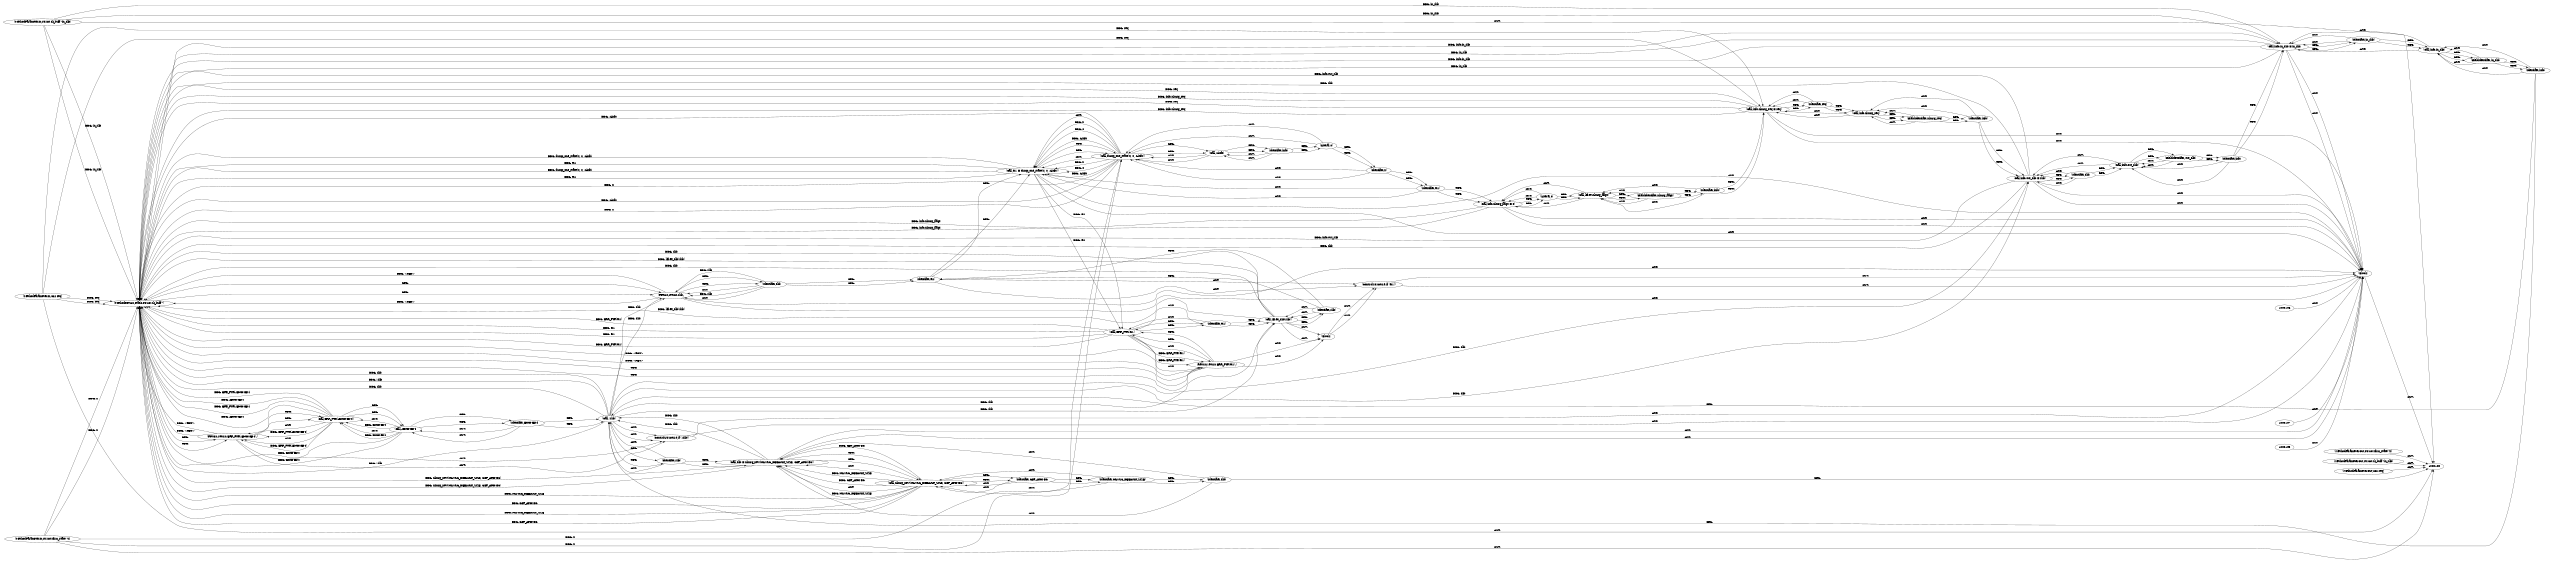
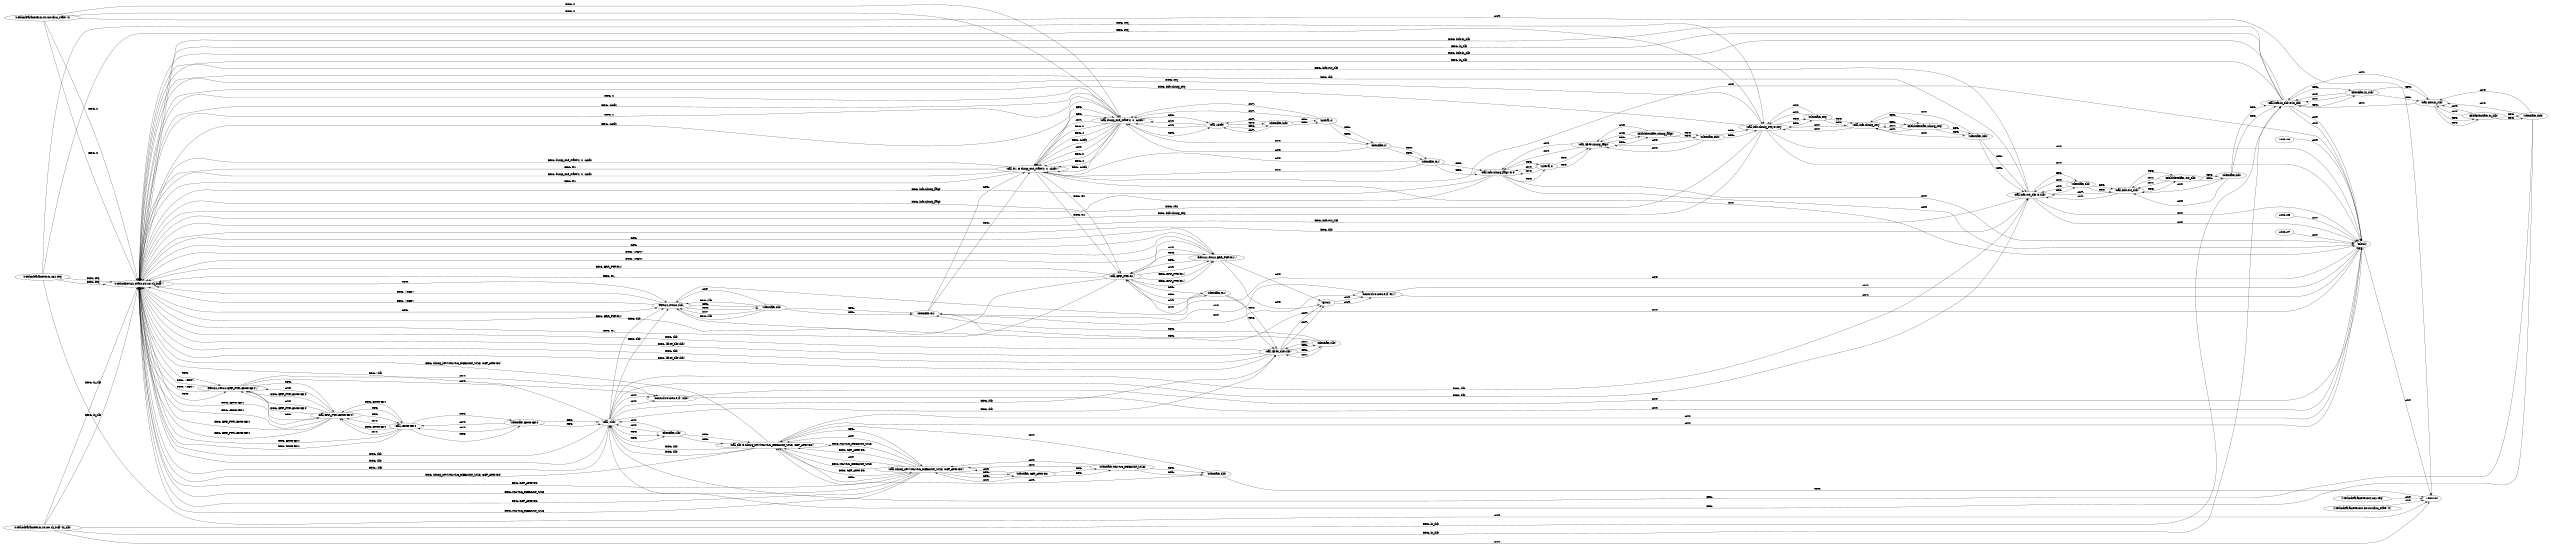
node "(MethodParameterOut,struct sk_buff *in_skb)": removed
